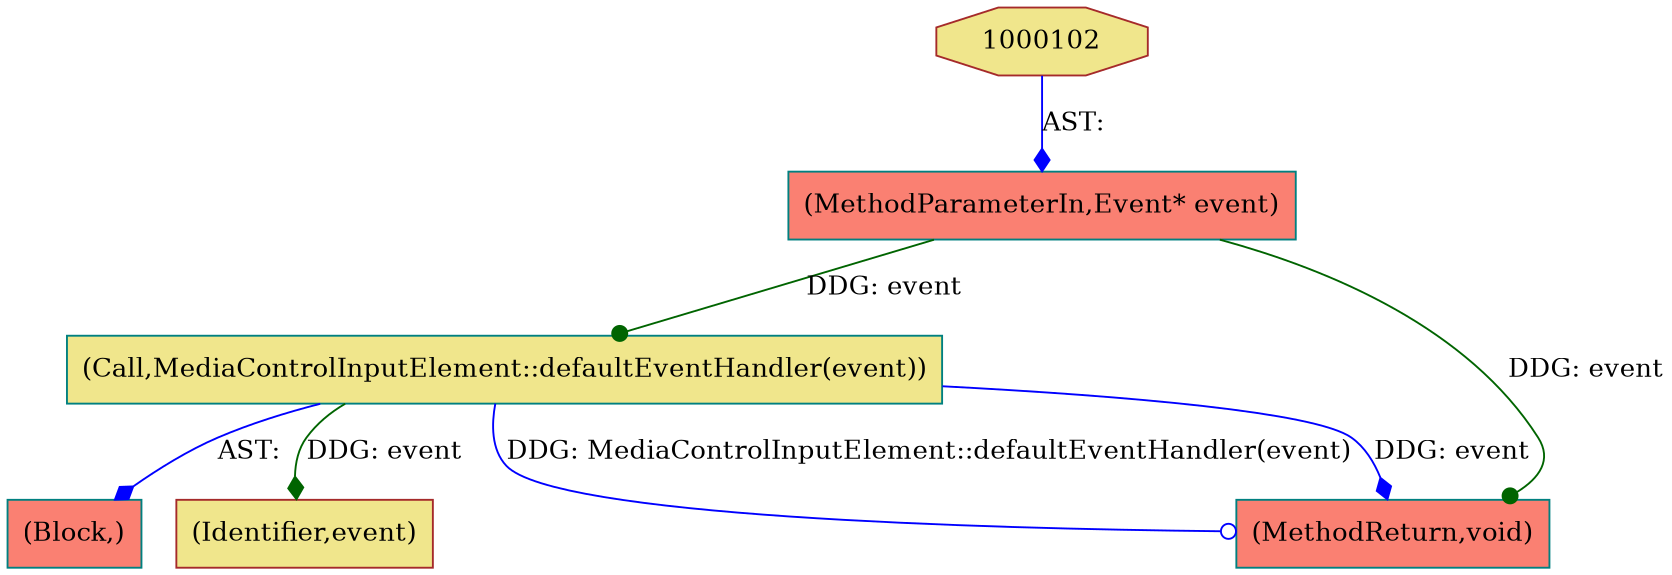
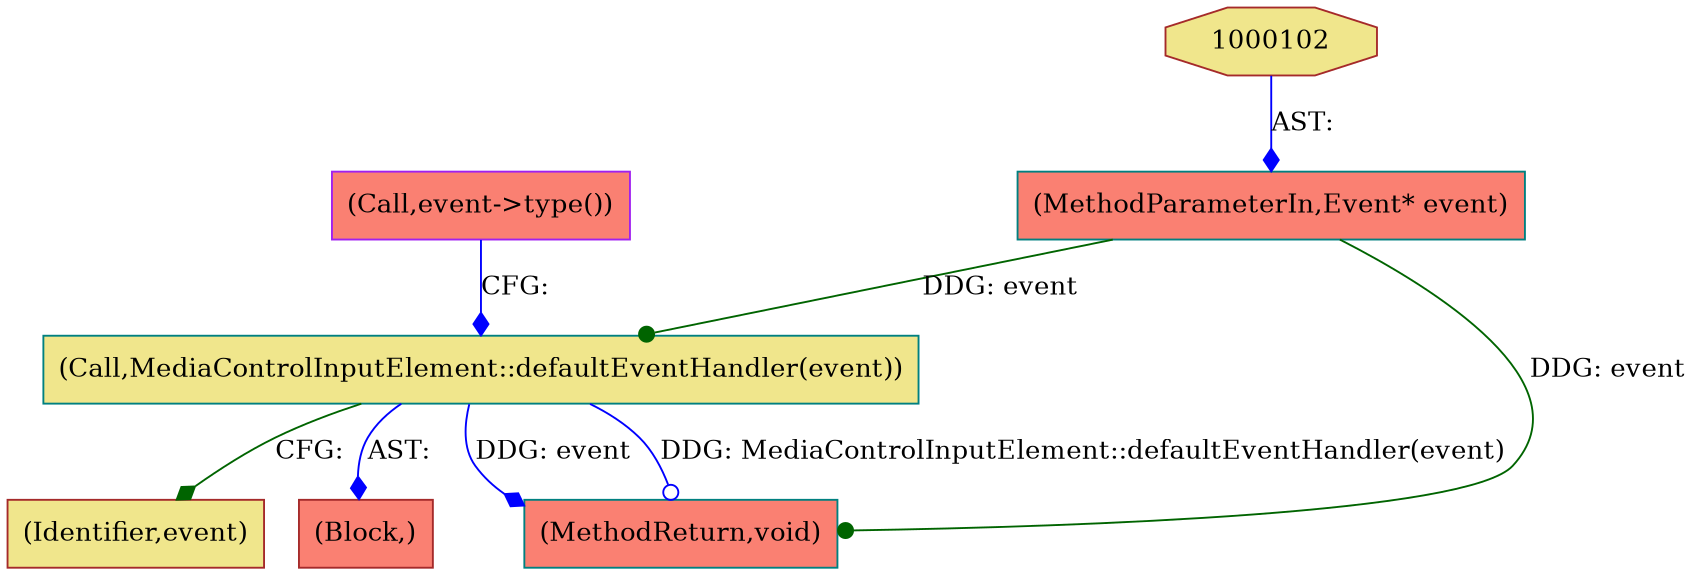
node "(Call,event->type())": added
edge "(Call,MediaControlInputElement::defaultEventHandler(event))" -> "(Identifier,event)": label "DDG: event" -> "CFG: "
node "(Block,)": color teal -> brown
